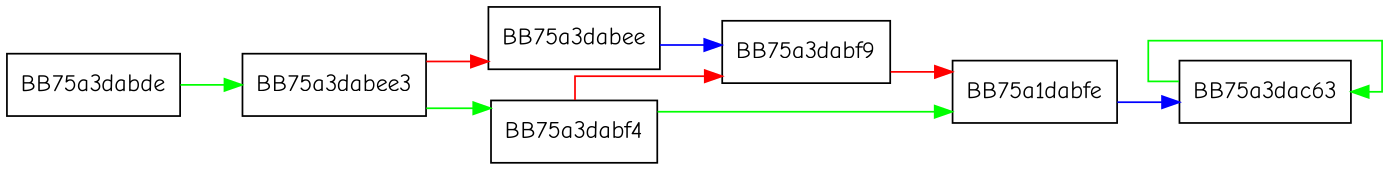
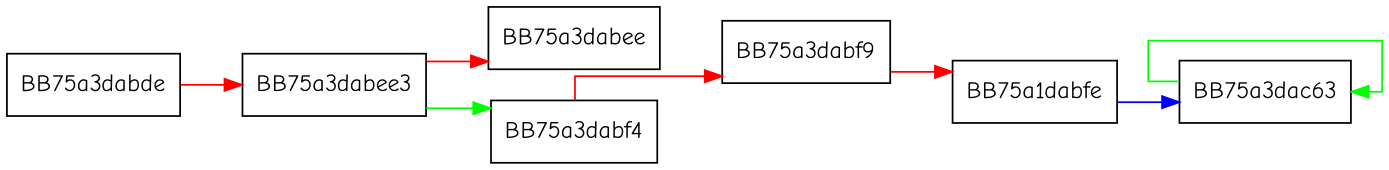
edge "BB75a3dabee" -> "BB75a3dabf9": removed
edge "BB75a3dabde" -> "BB75a3dabee3": color green -> red
edge "BB75a3dabf4" -> "BB75a1dabfe": removed
